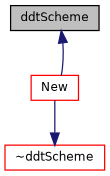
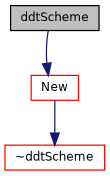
edge "New" -> "ddtScheme": reversed
